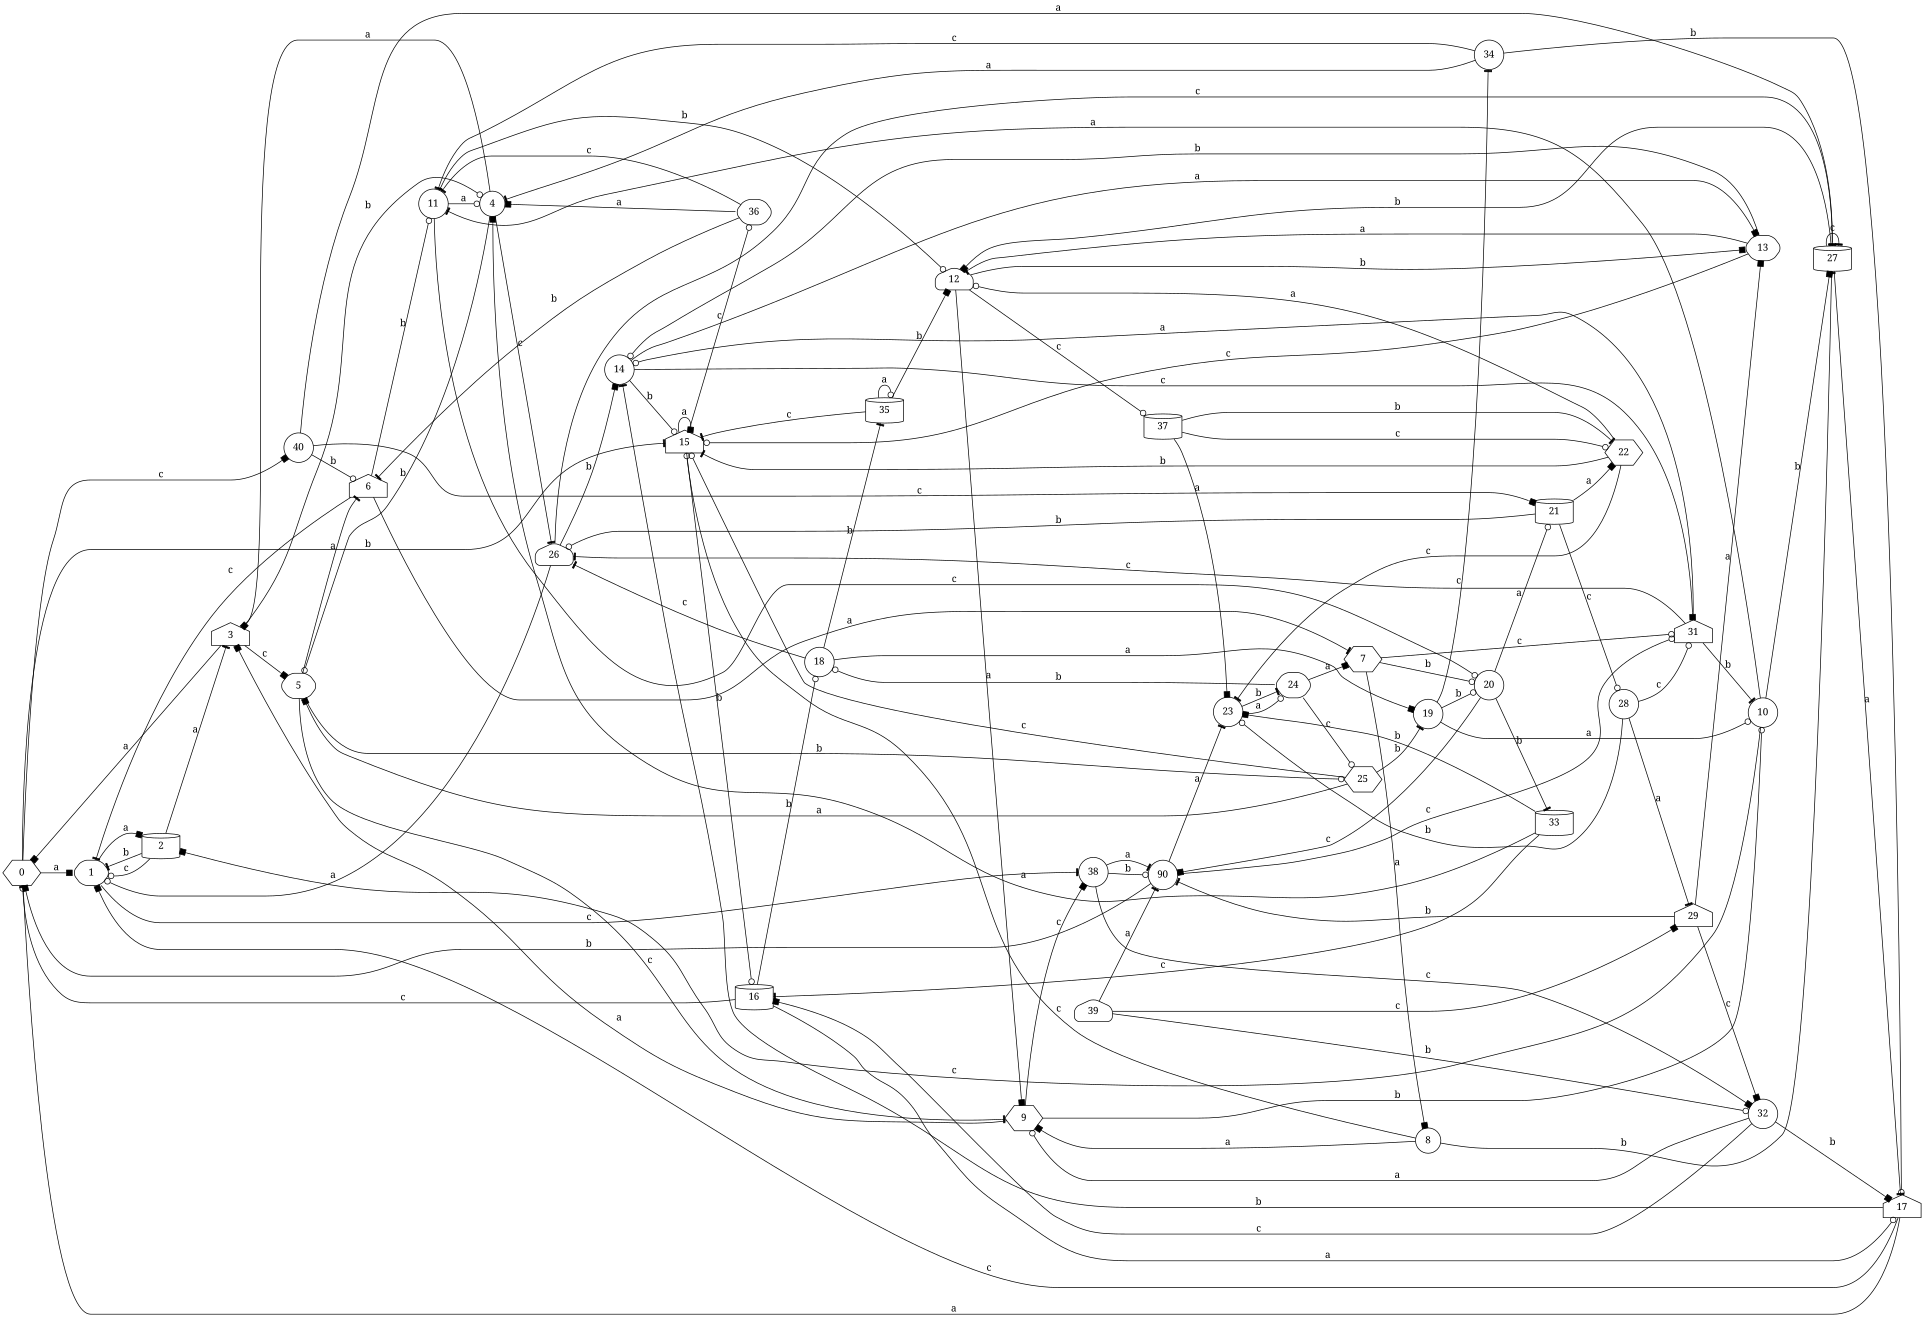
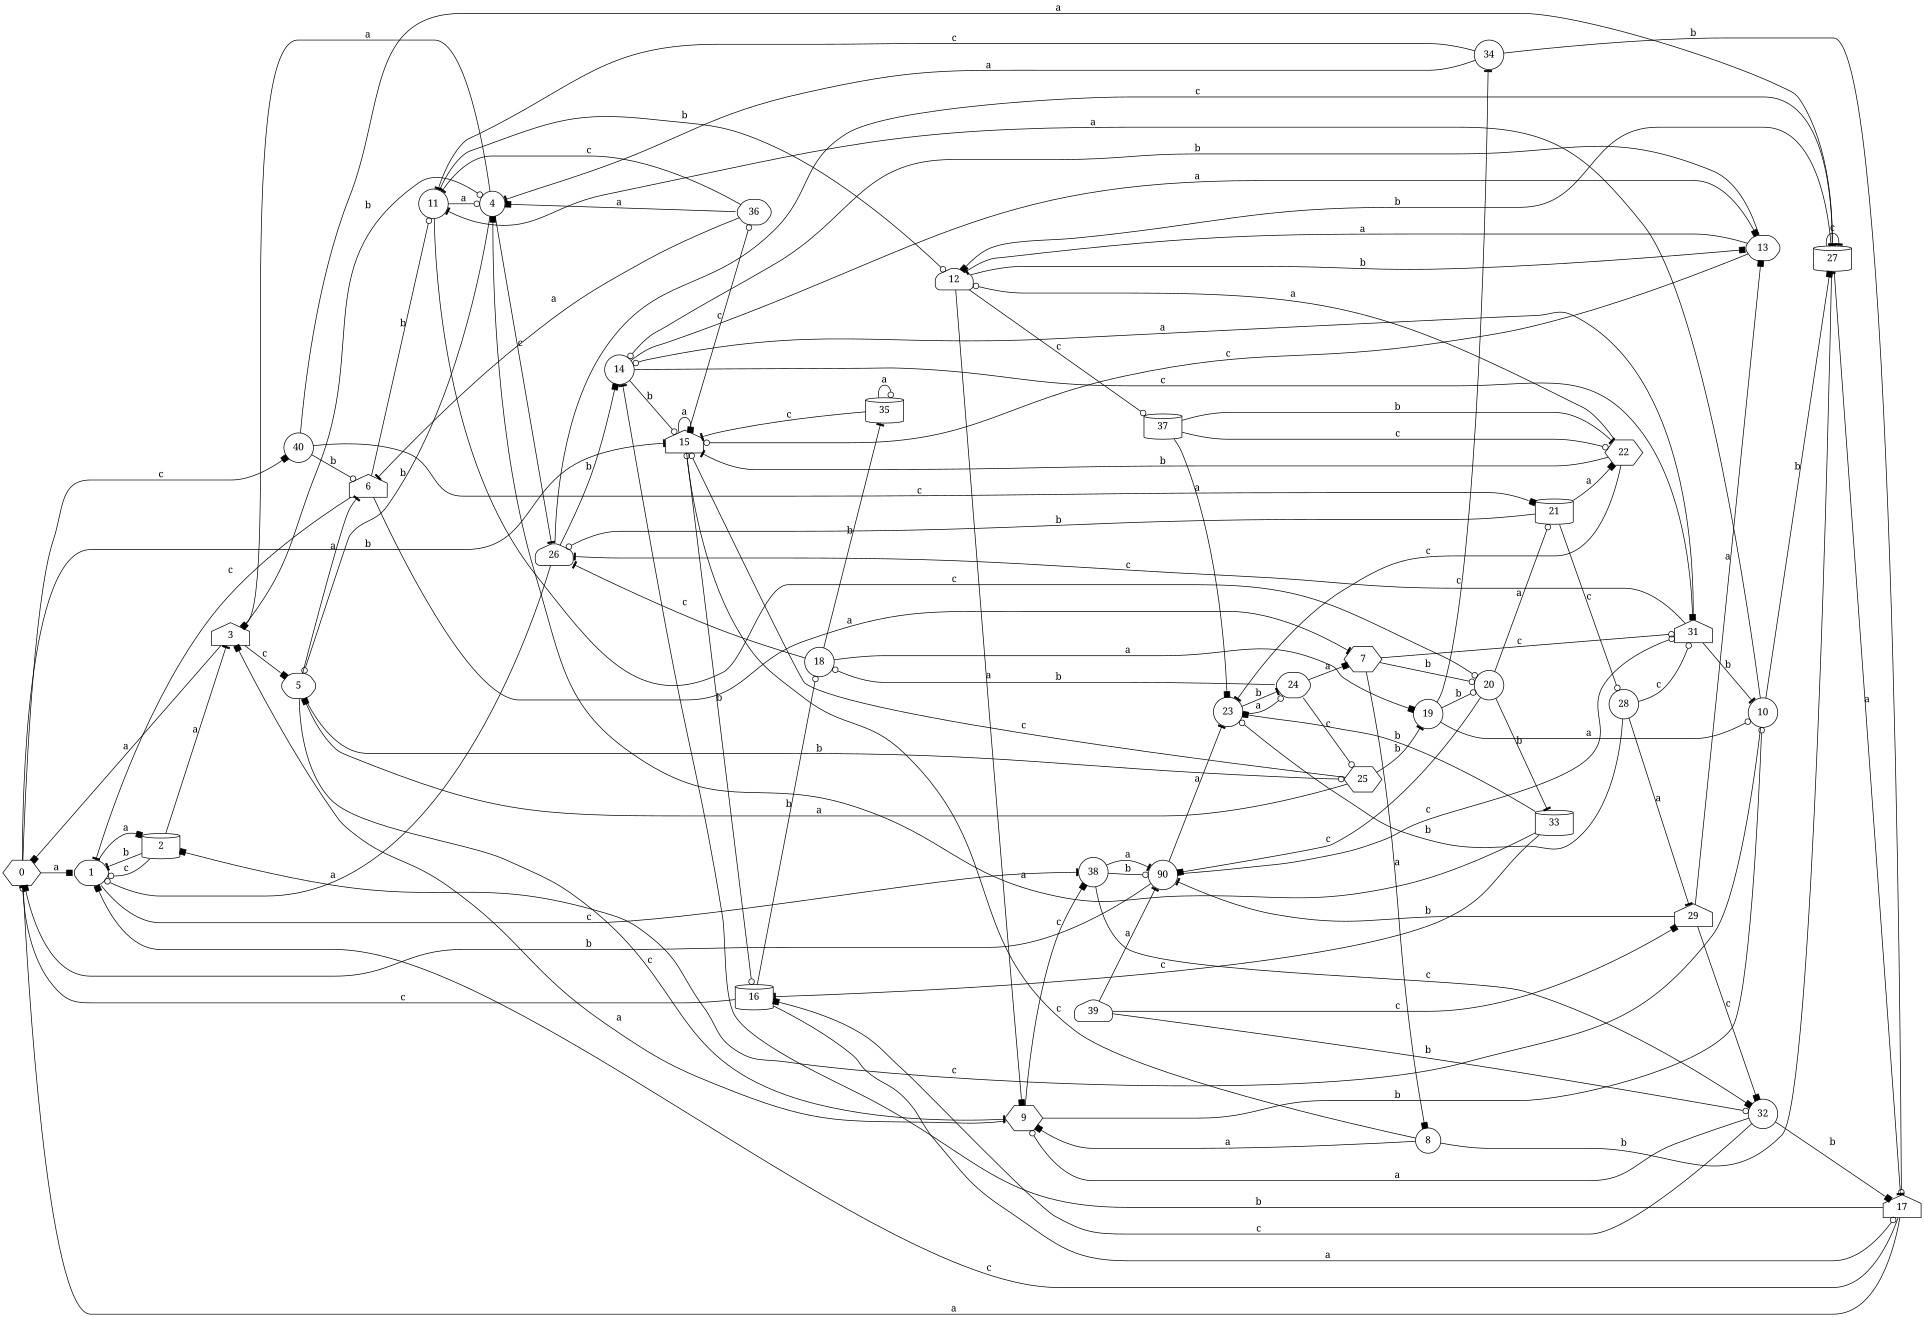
edge "36" -> "6": label "b" -> "a"
edge "35" -> "12": removed, label "b"
